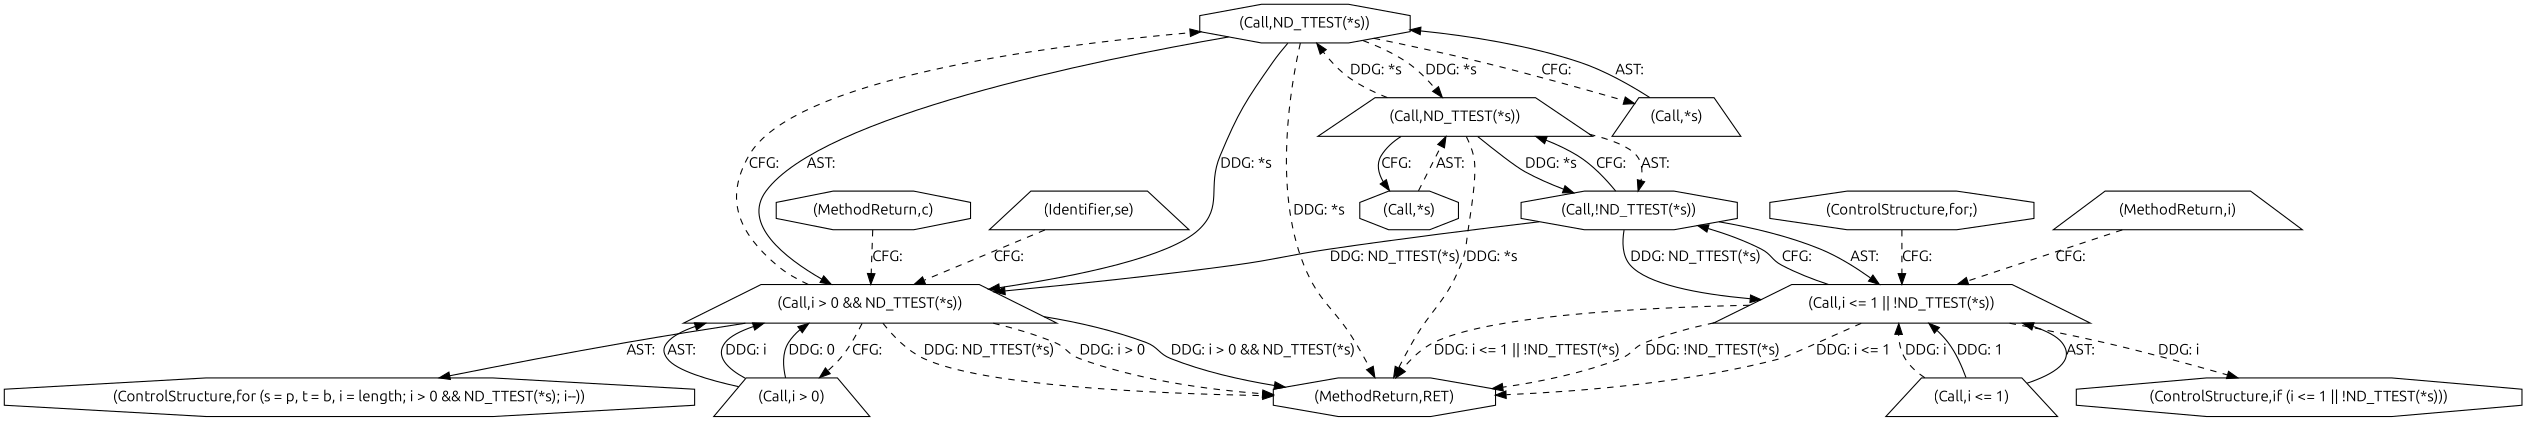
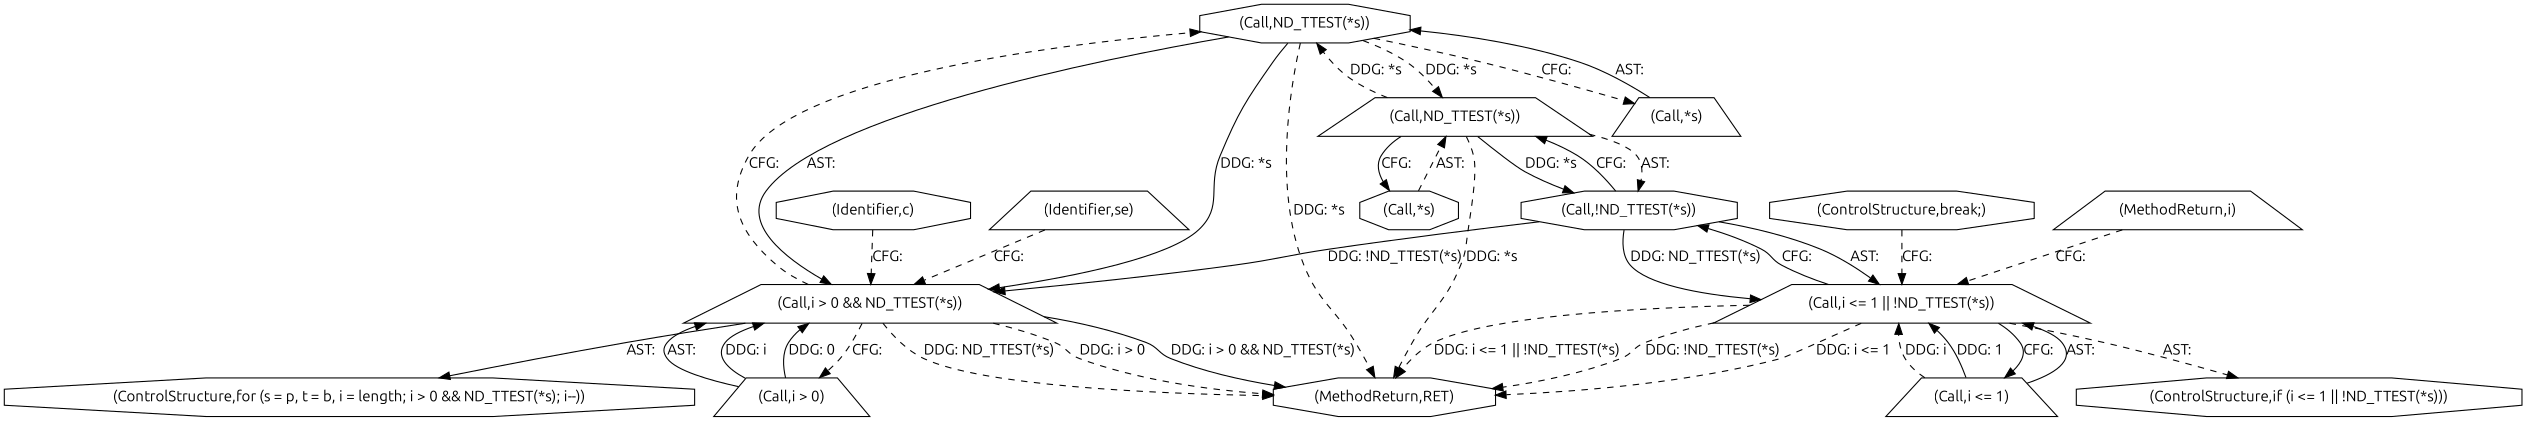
node "(MethodReturn,c)": label "(MethodReturn,c)" -> "(Identifier,c)"
node "(ControlStructure,for;)": label "(ControlStructure,for;)" -> "(ControlStructure,break;)"
edge "(Call,!ND_TTEST(*s))" -> "(Call,i > 0 && ND_TTEST(*s))": label "DDG: ND_TTEST(*s)" -> "DDG: !ND_TTEST(*s)"
edge "(Call,i <= 1 || !ND_TTEST(*s))" -> "(Call,i <= 1)": added, label "CFG:"
edge "(Call,i <= 1 || !ND_TTEST(*s))" -> "(ControlStructure,if (i <= 1 || !ND_TTEST(*s)))": label "DDG: i" -> "AST: "
